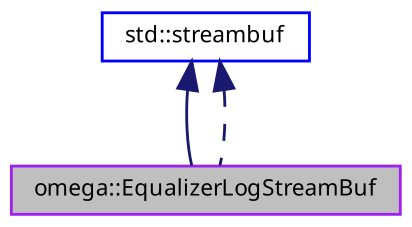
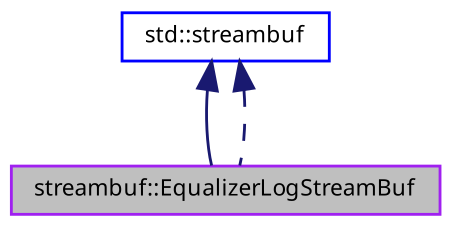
node "omega::EqualizerLogStreamBuf": label "omega::EqualizerLogStreamBuf" -> "streambuf::EqualizerLogStreamBuf"
